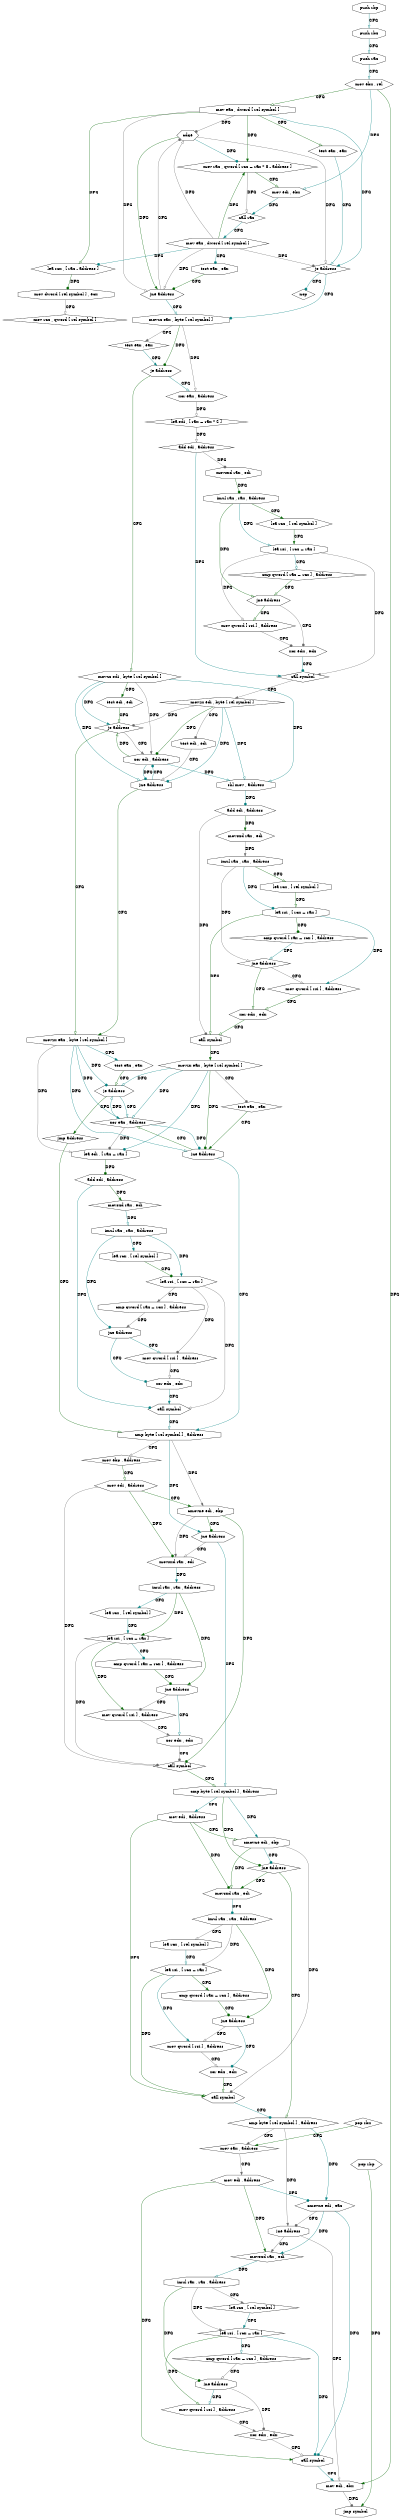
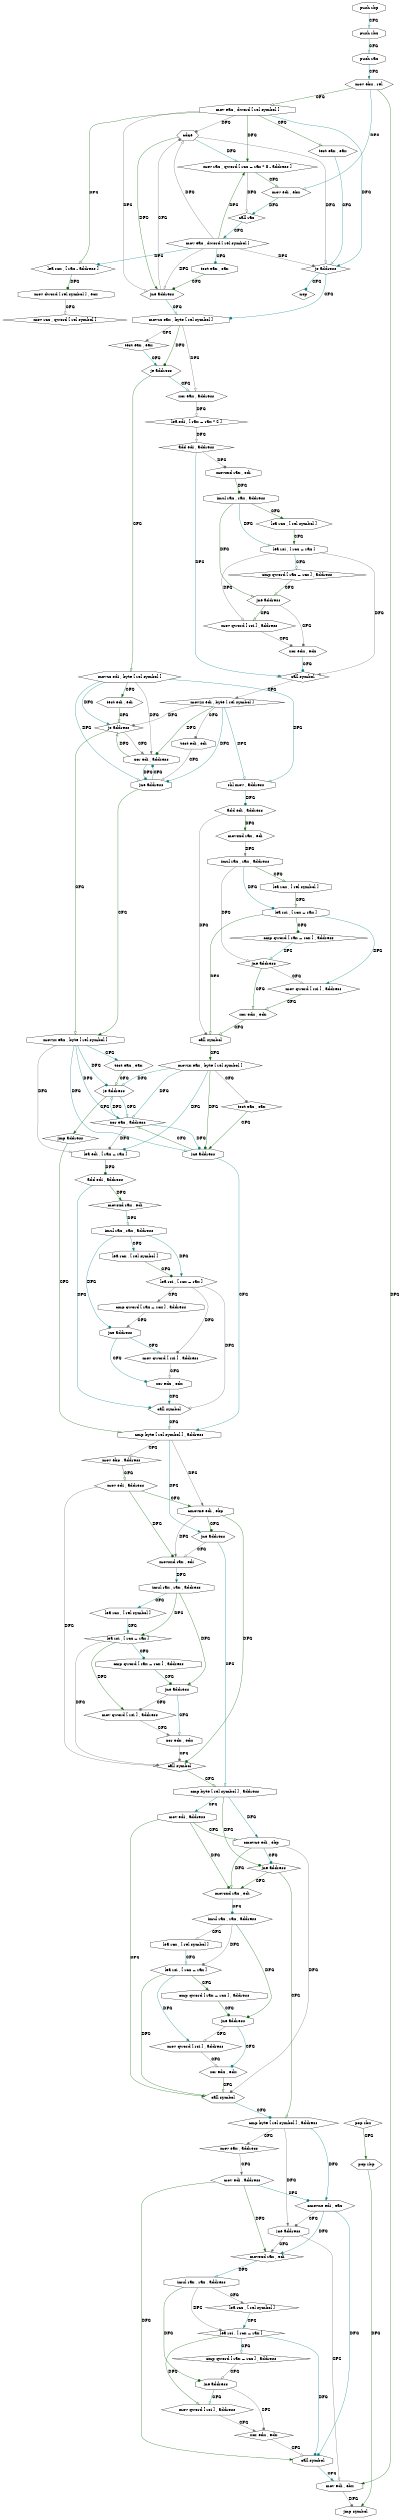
edge "push rax" -> "mov ebx , rel": arrowhead onormal -> normal
edge "cdqe" -> "mov rax , qword [ rcx + rax * 8 - address ]": arrowhead dot -> onormal
edge "xor edi , address" -> "shl mov , address": removed, label "DFG"
edge "pop rbx" -> "mov eax , address": now "pop rbx" -> "pop rbp"
